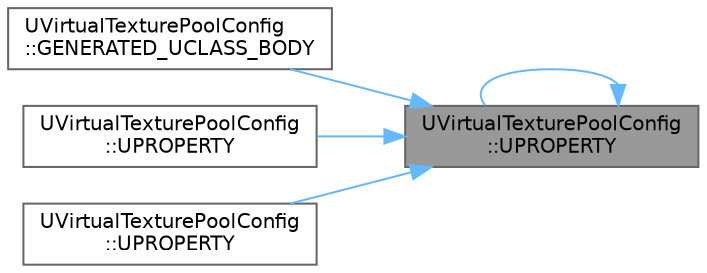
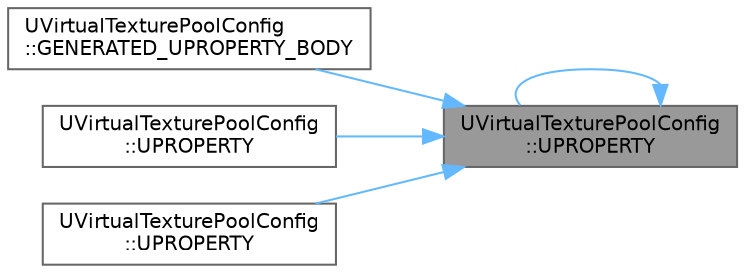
node "UVirtualTexturePoolConfig ::GENERATED_UCLASS_BODY": label "UVirtualTexturePoolConfig ::GENERATED_UCLASS_BODY" -> "UVirtualTexturePoolConfig ::GENERATED_UPROPERTY_BODY"
